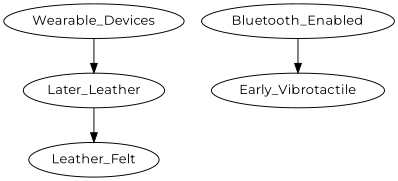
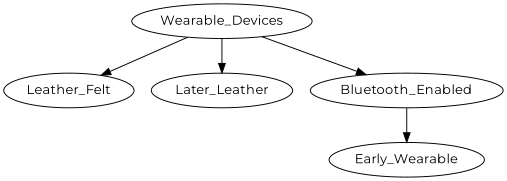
edge "Wearable_Devices" -> "Bluetooth_Enabled": added
node "Early_Vibrotactile": label "Early_Vibrotactile" -> "Early_Wearable"
edge "Later_Leather" -> "Leather_Felt": now "Wearable_Devices" -> "Leather_Felt"
